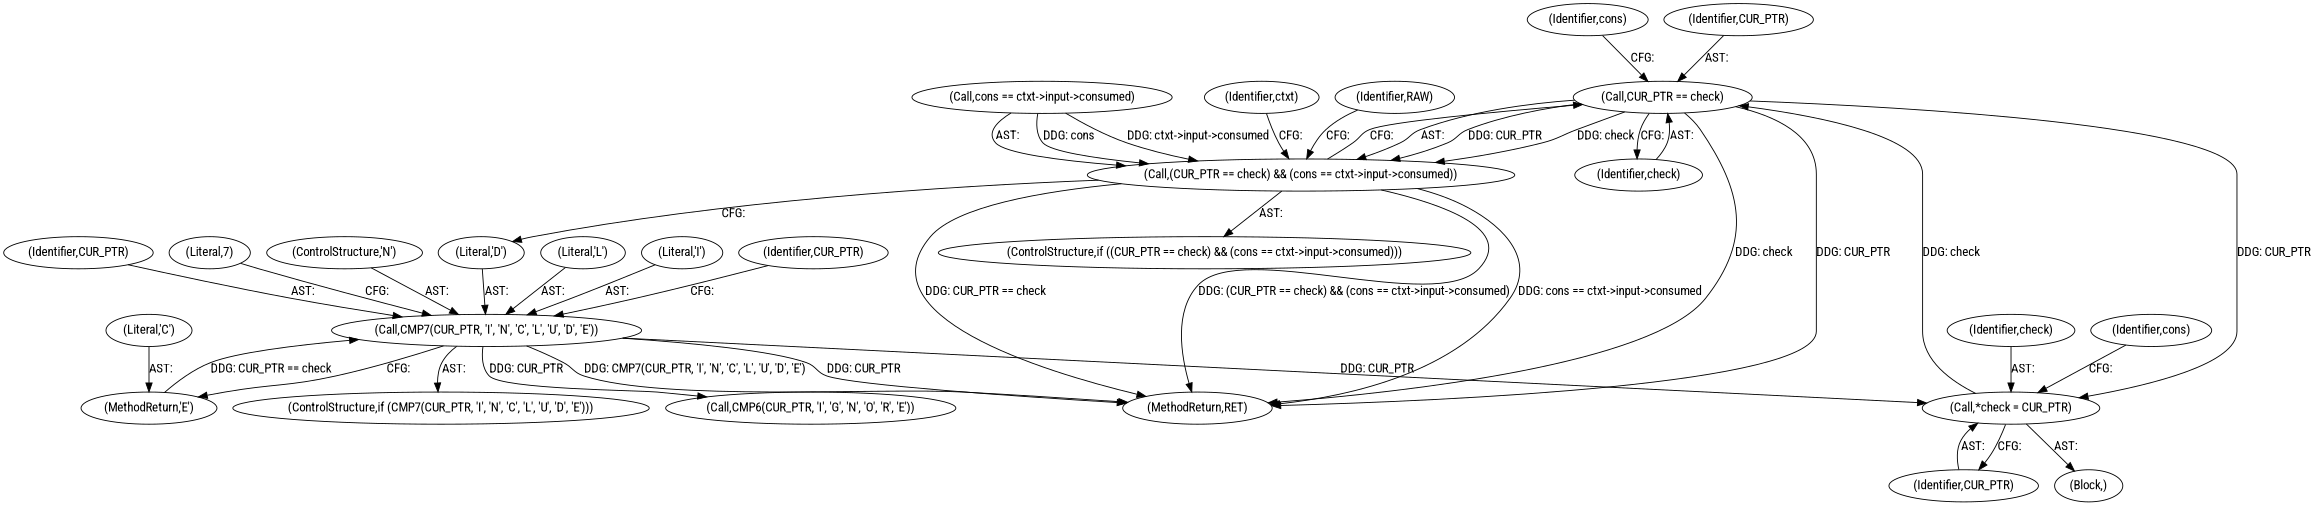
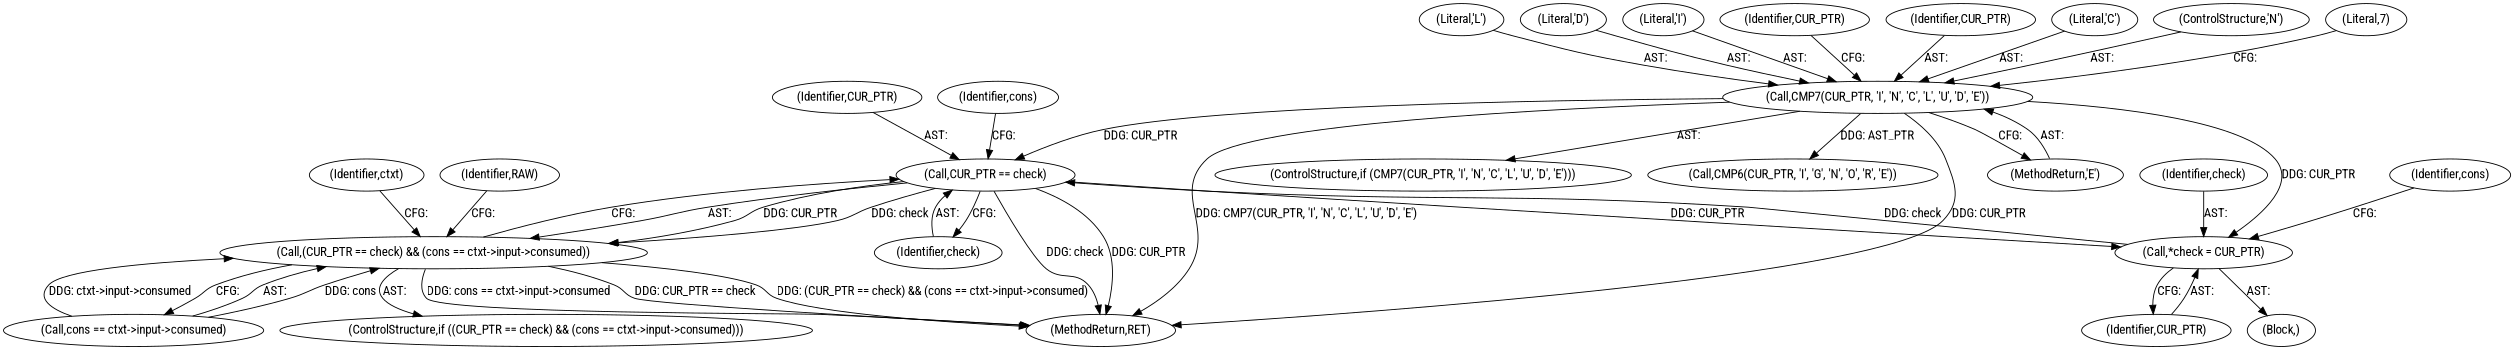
edge "(Call,CMP7(CUR_PTR, 'I', 'N', 'C', 'L', 'U', 'D', 'E'))" -> "(Call,CUR_PTR == check)": added, label "DDG: CUR_PTR"
edge "(Call,(CUR_PTR == check) && (cons == ctxt->input->consumed))" -> "(Literal,'D')": now "(Call,(CUR_PTR == check) && (cons == ctxt->input->consumed))" -> "(Call,cons == ctxt->input->consumed)"
edge "(Literal,'C')" -> "(MethodReturn,'E')": now "(Literal,'C')" -> "(Call,CMP7(CUR_PTR, 'I', 'N', 'C', 'L', 'U', 'D', 'E'))"
edge "(MethodReturn,'E')" -> "(Call,CMP7(CUR_PTR, 'I', 'N', 'C', 'L', 'U', 'D', 'E'))": label "DDG: CUR_PTR == check" -> "AST: "
edge "(Call,CMP7(CUR_PTR, 'I', 'N', 'C', 'L', 'U', 'D', 'E'))" -> "(Call,CMP6(CUR_PTR, 'I', 'G', 'N', 'O', 'R', 'E'))": label "DDG: CUR_PTR" -> "DDG: AST_PTR"
